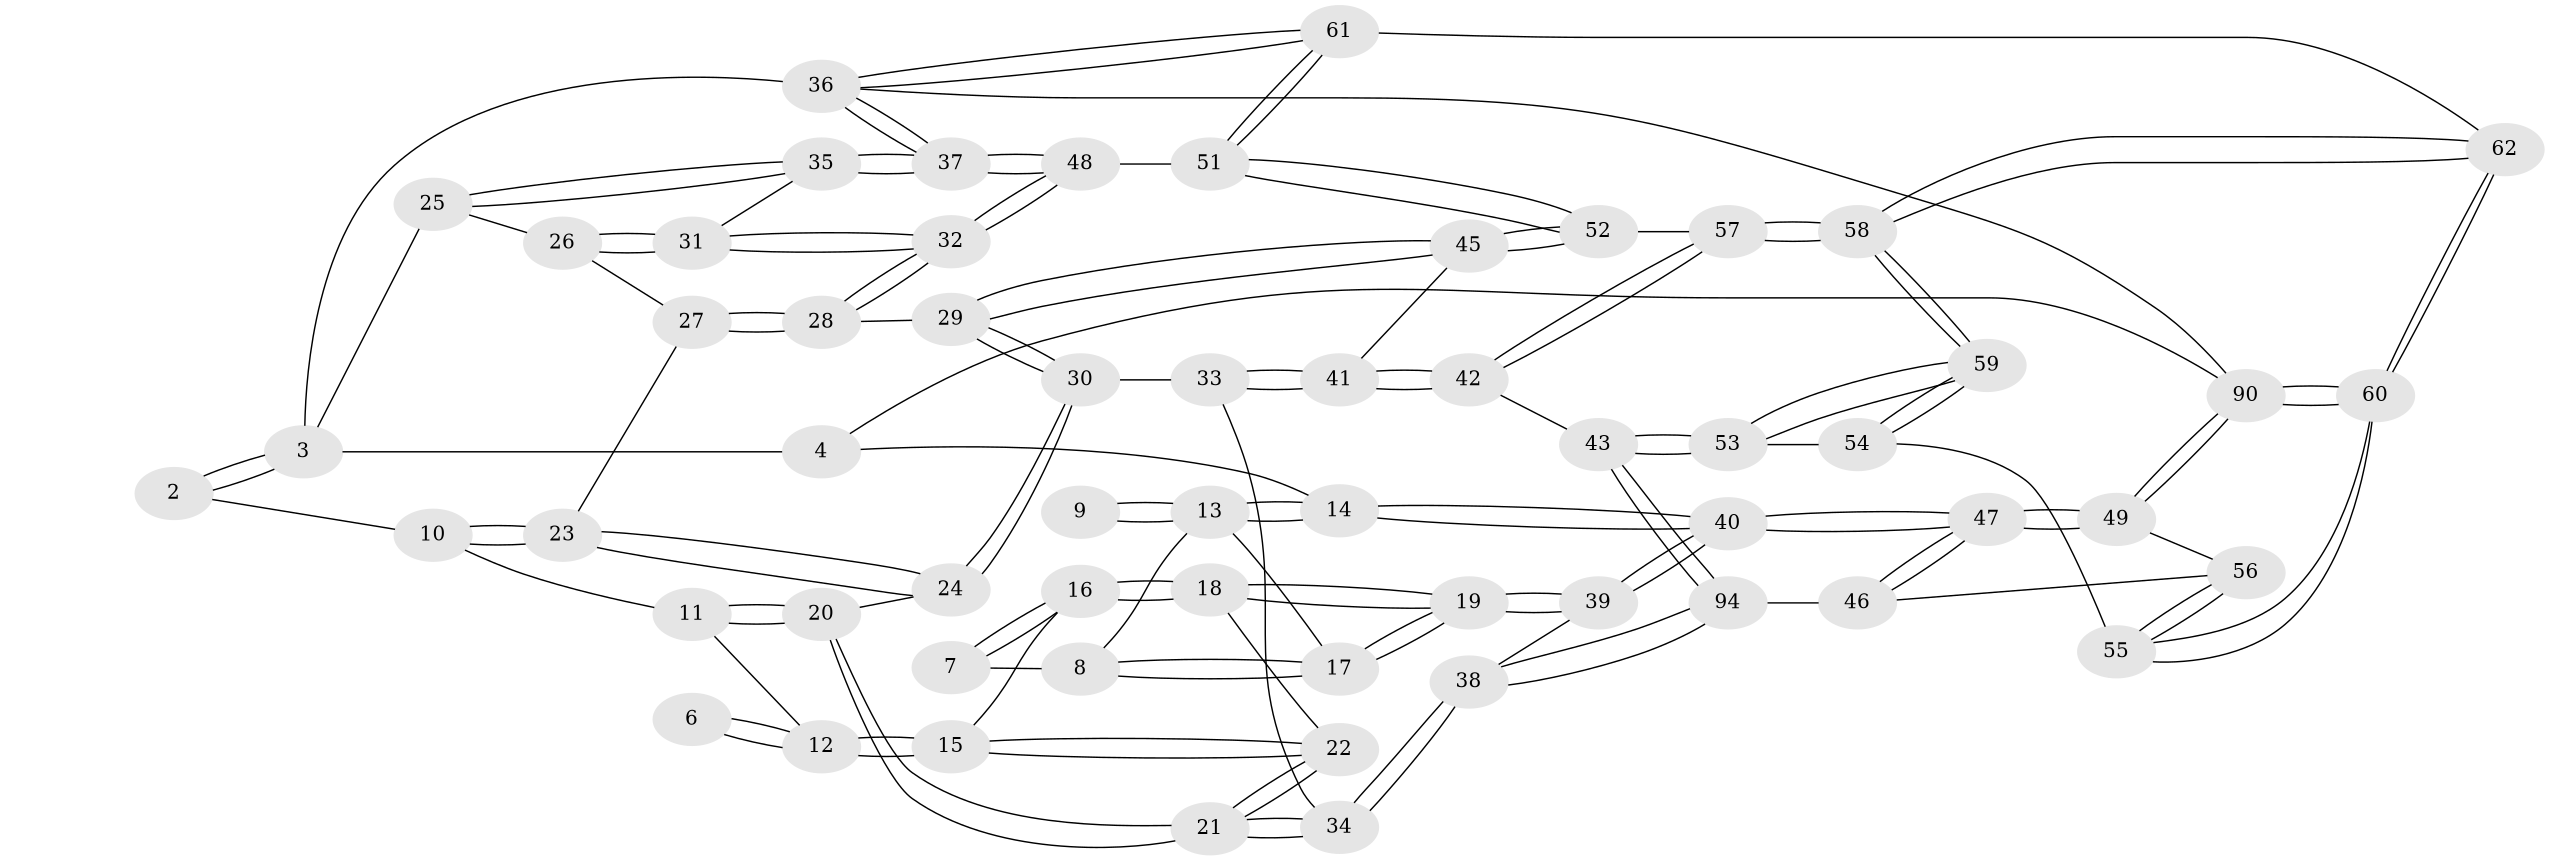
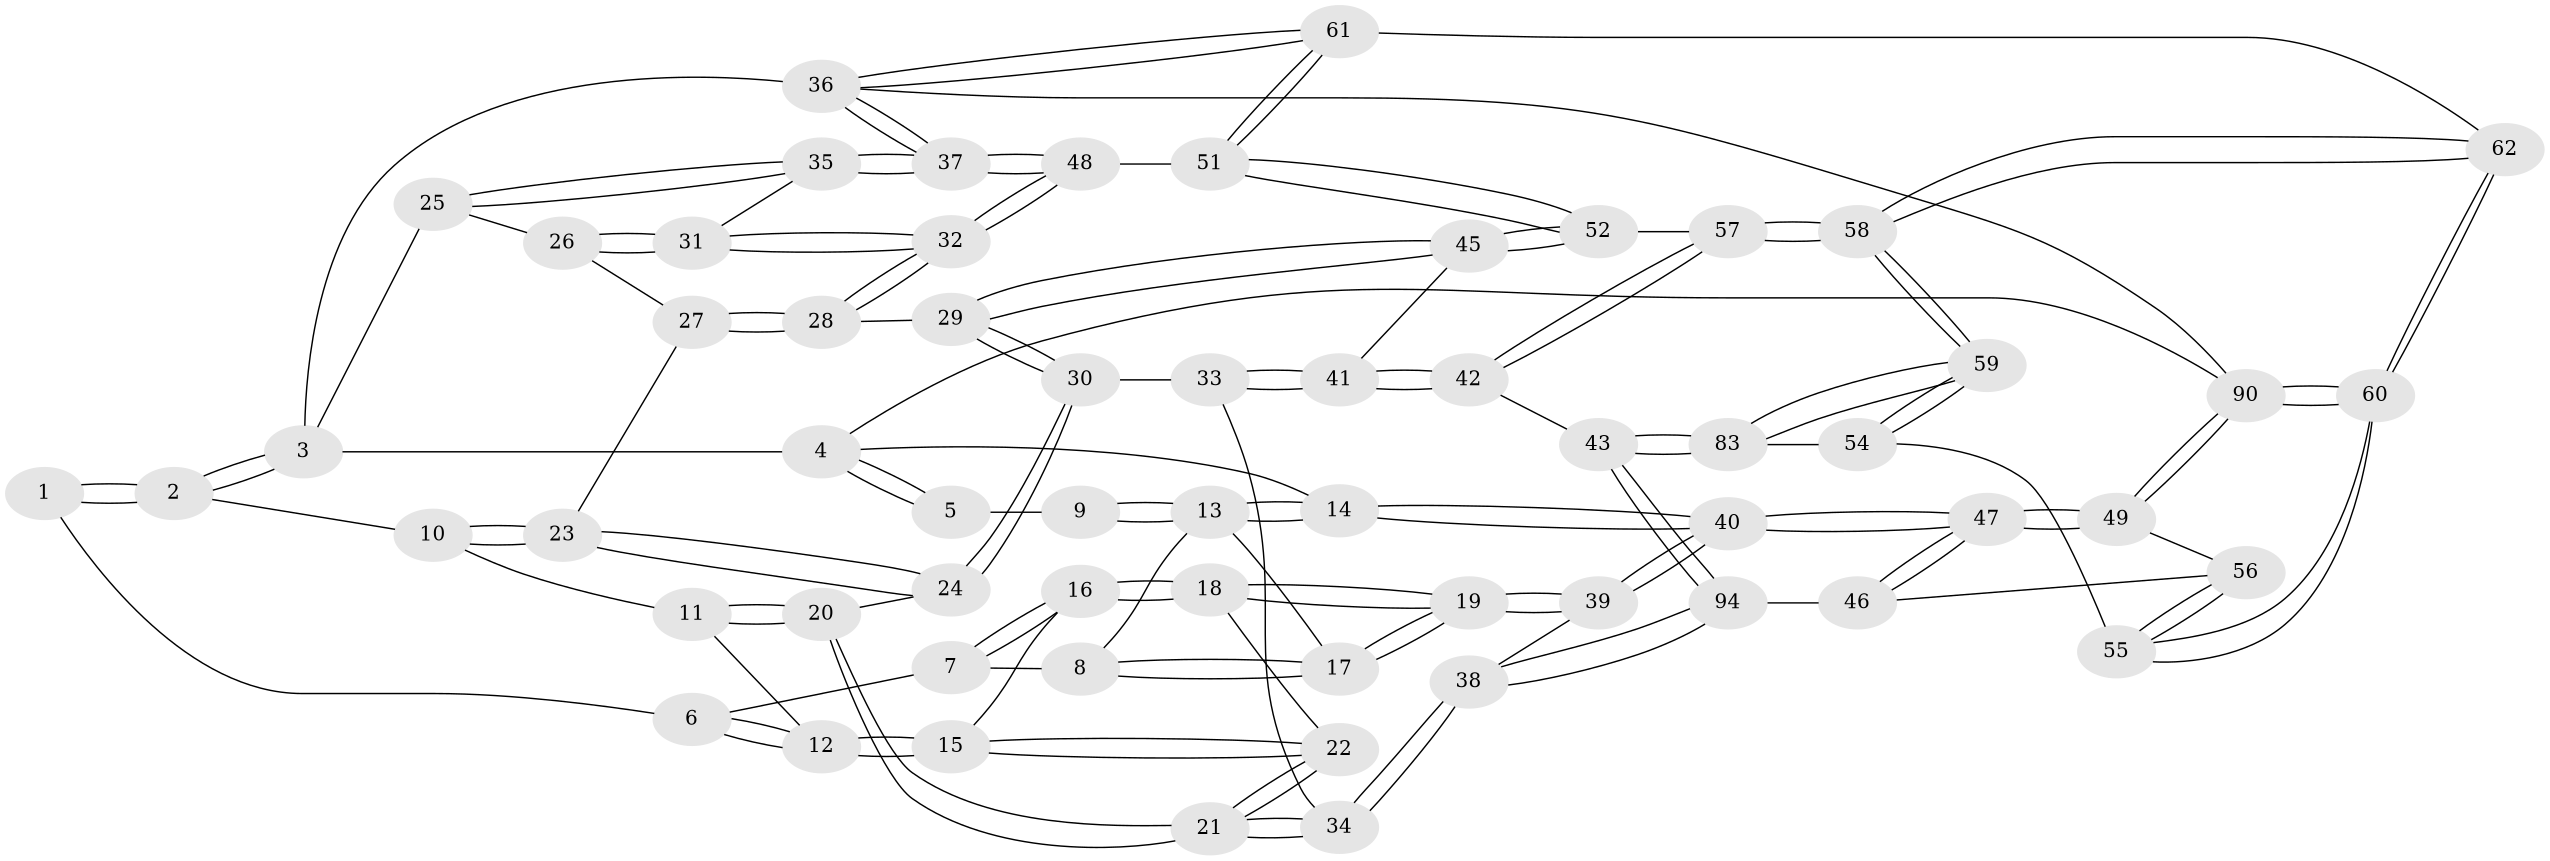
node "53": label "53" -> "83"
node "1": added
node "5": added
edge "7" -- "6": added
